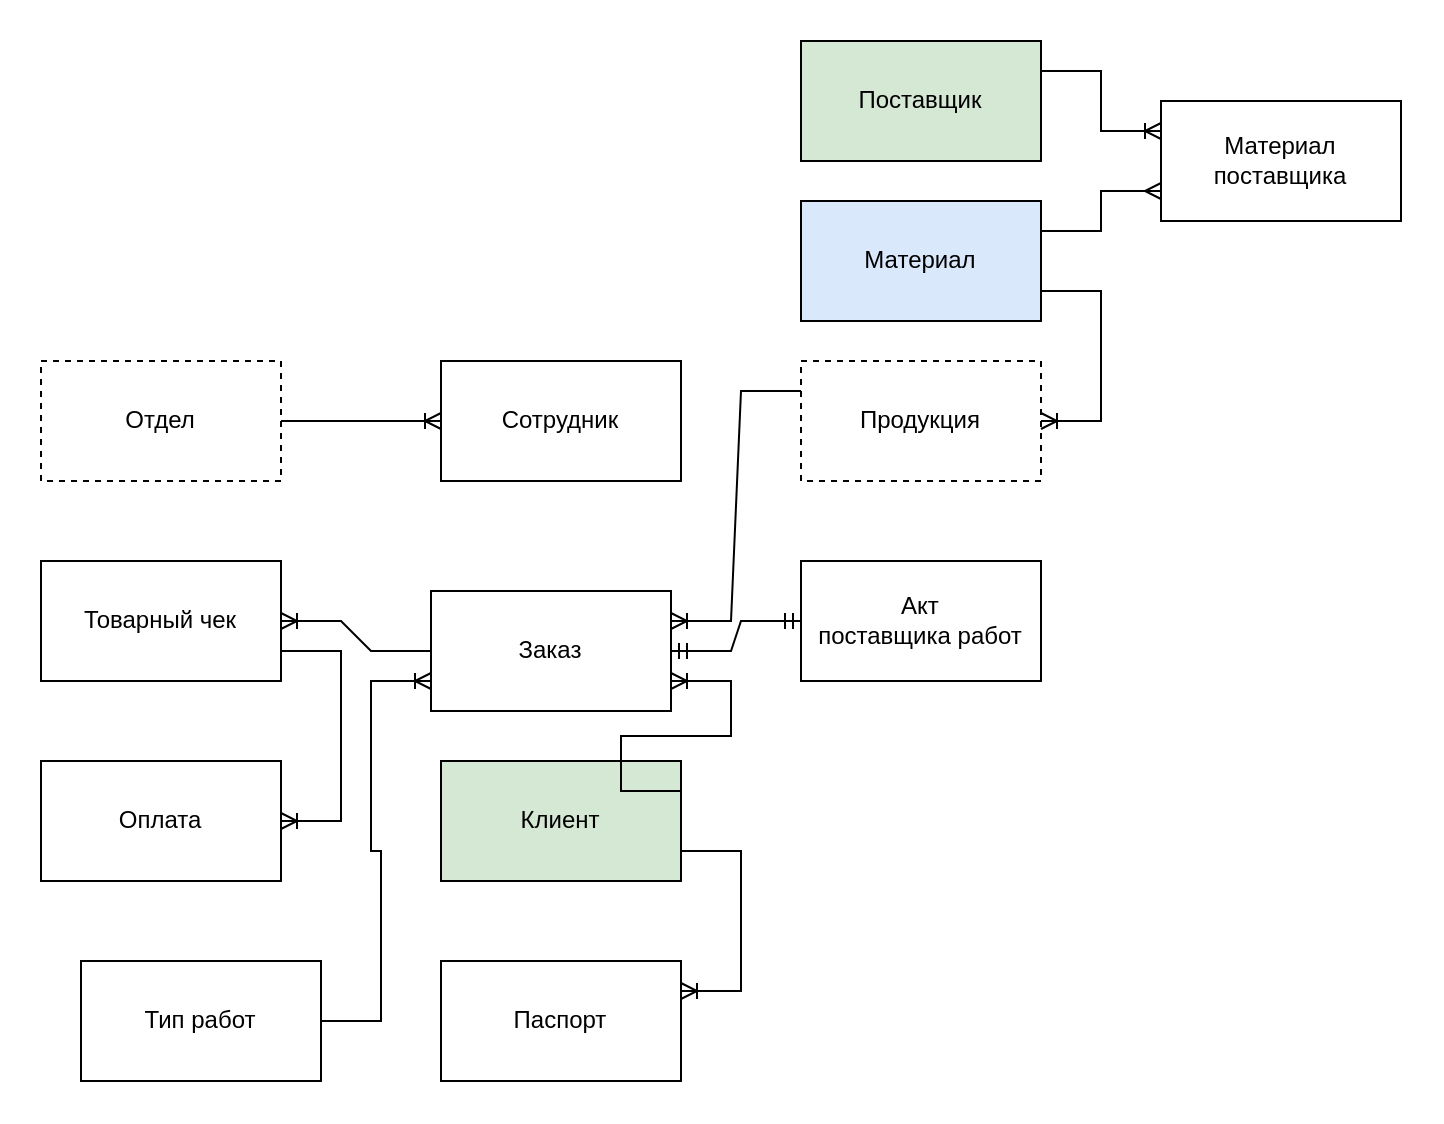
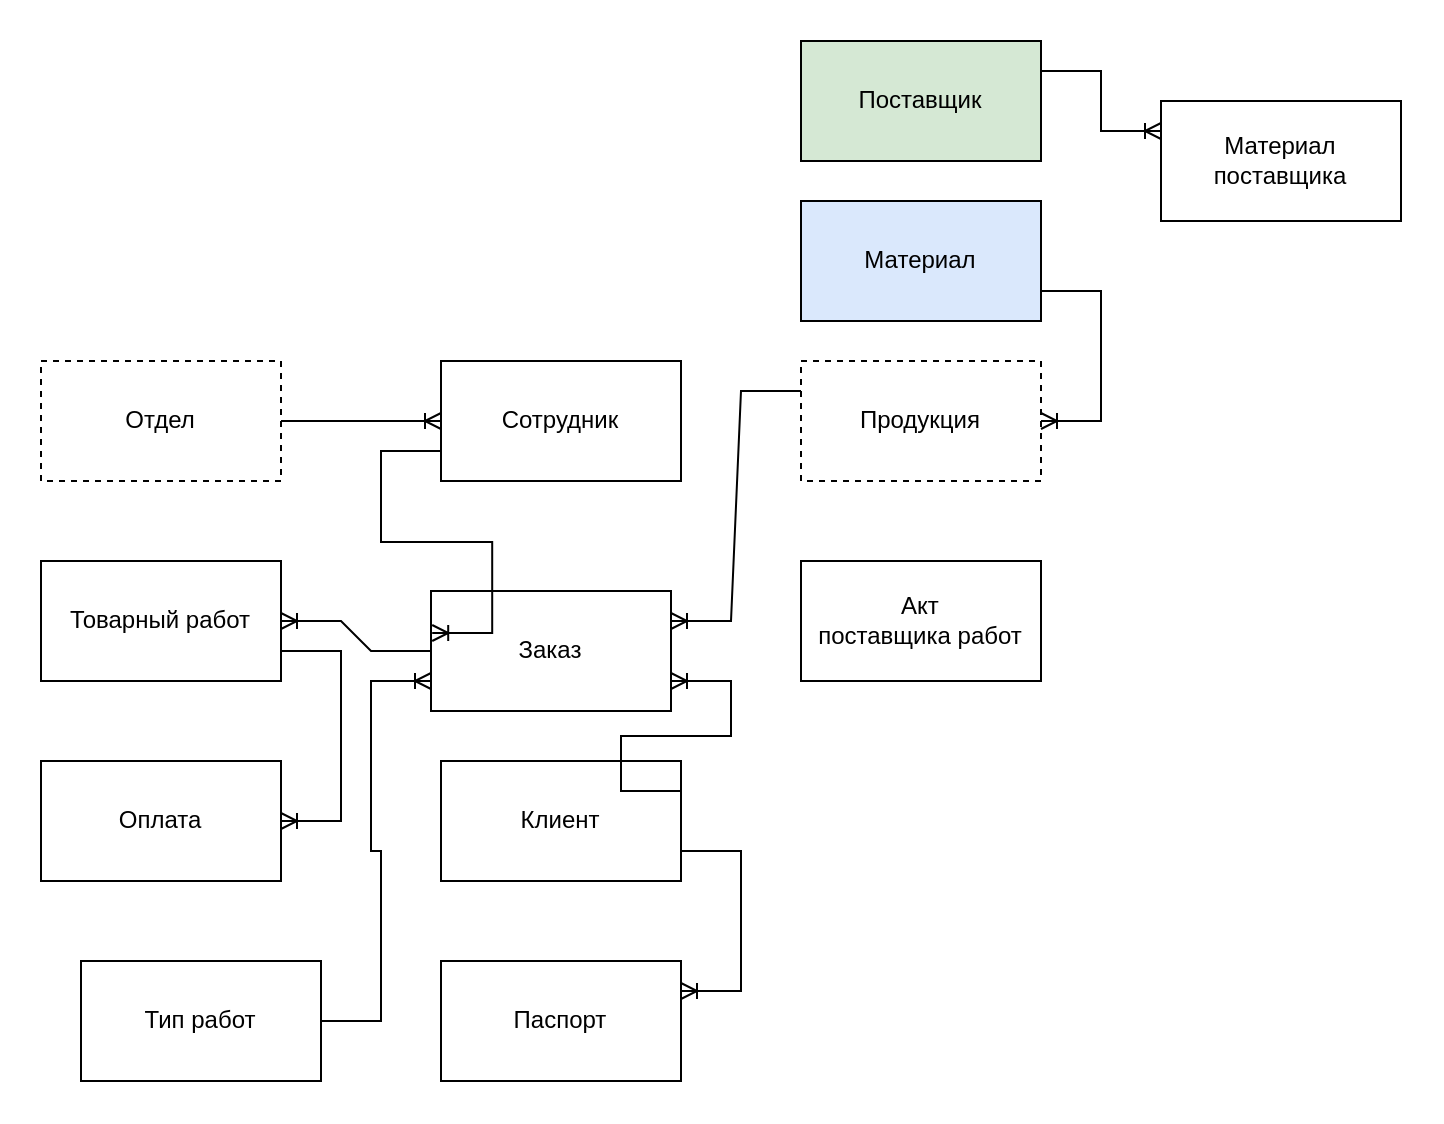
edge "Материал" -> "Материал поставщика": removed
edge "Сотрудник" -> "Заказ": added
node "Товарный чек": label "Товарный чек" -> "Товарный работ"
edge "Акт поставщика работ" -- "Заказ": removed
node "Клиент": fillcolor #d5e8d4 -> #ffffff
